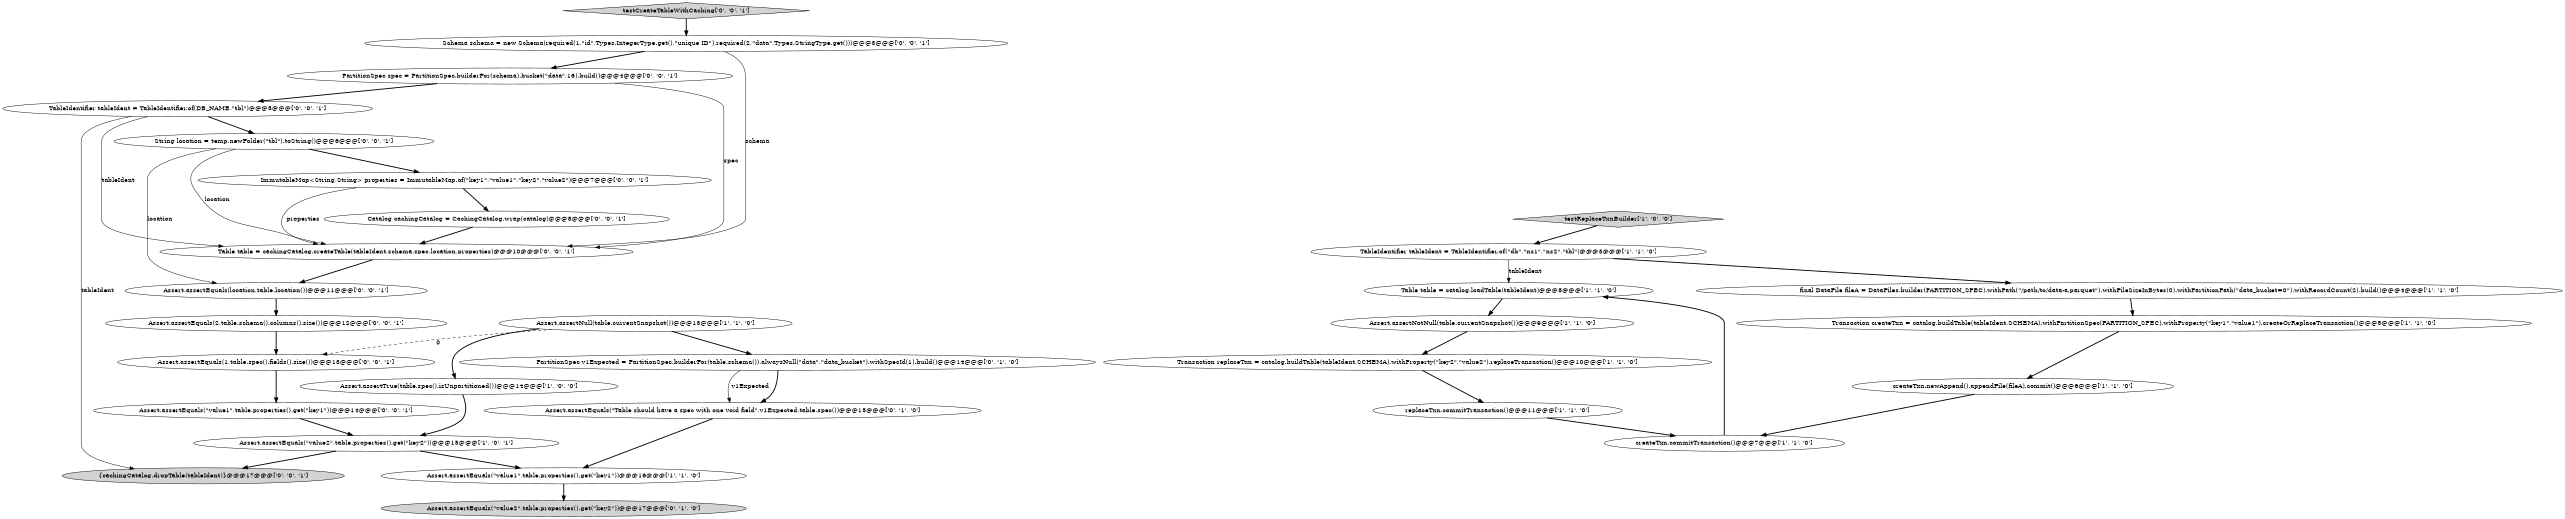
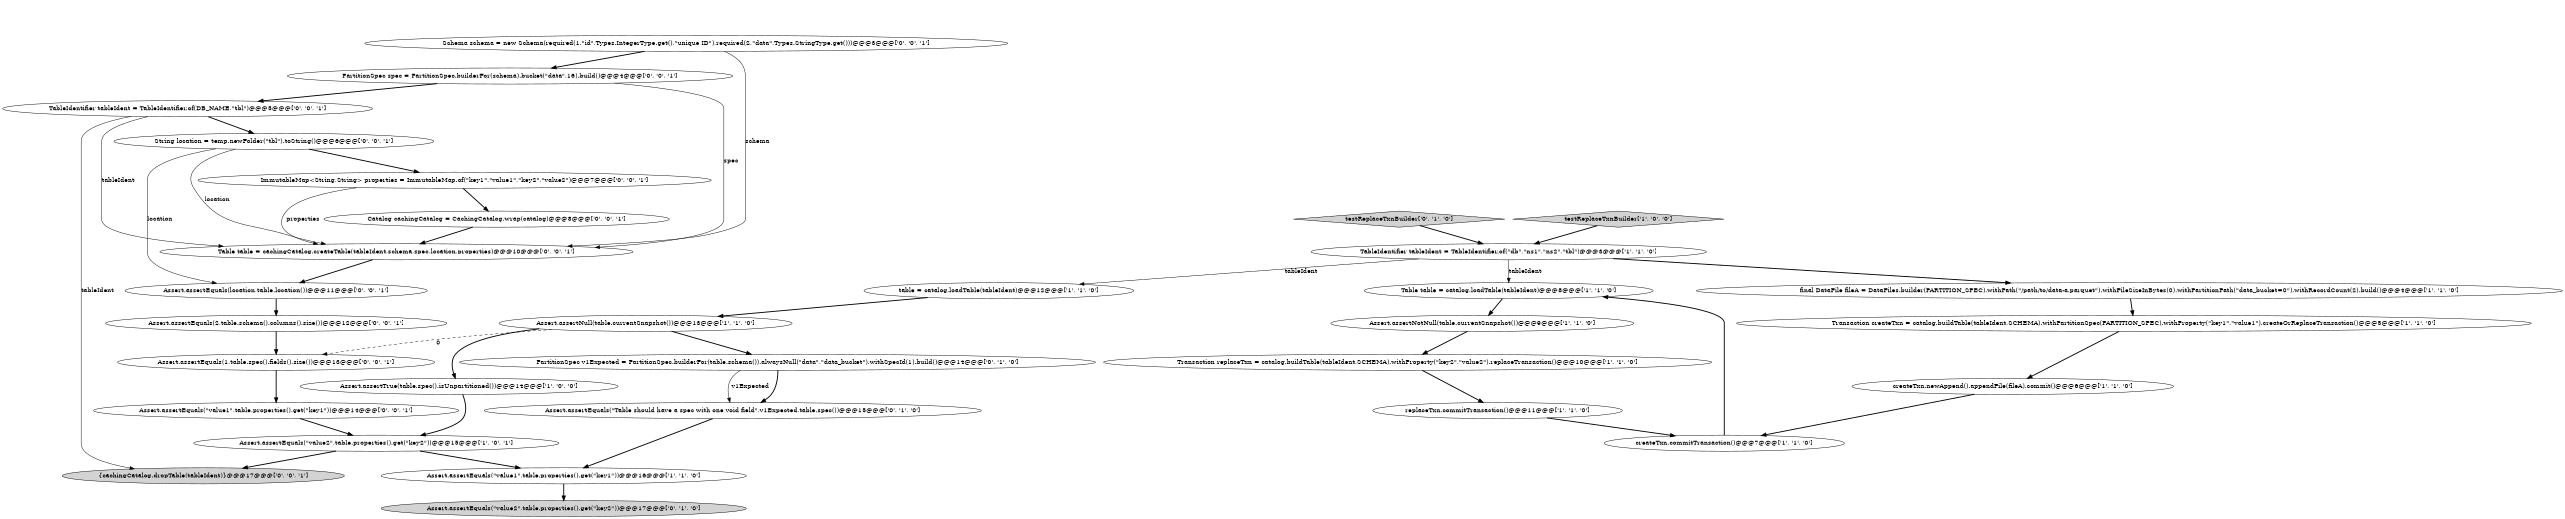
node "testCreateTableWithCaching['0', '0', '1']": removed
node "testReplaceTxnBuilder['0', '1', '0']": added
node "table = catalog.loadTable(tableIdent)@@@12@@@['1', '1', '0']": added
